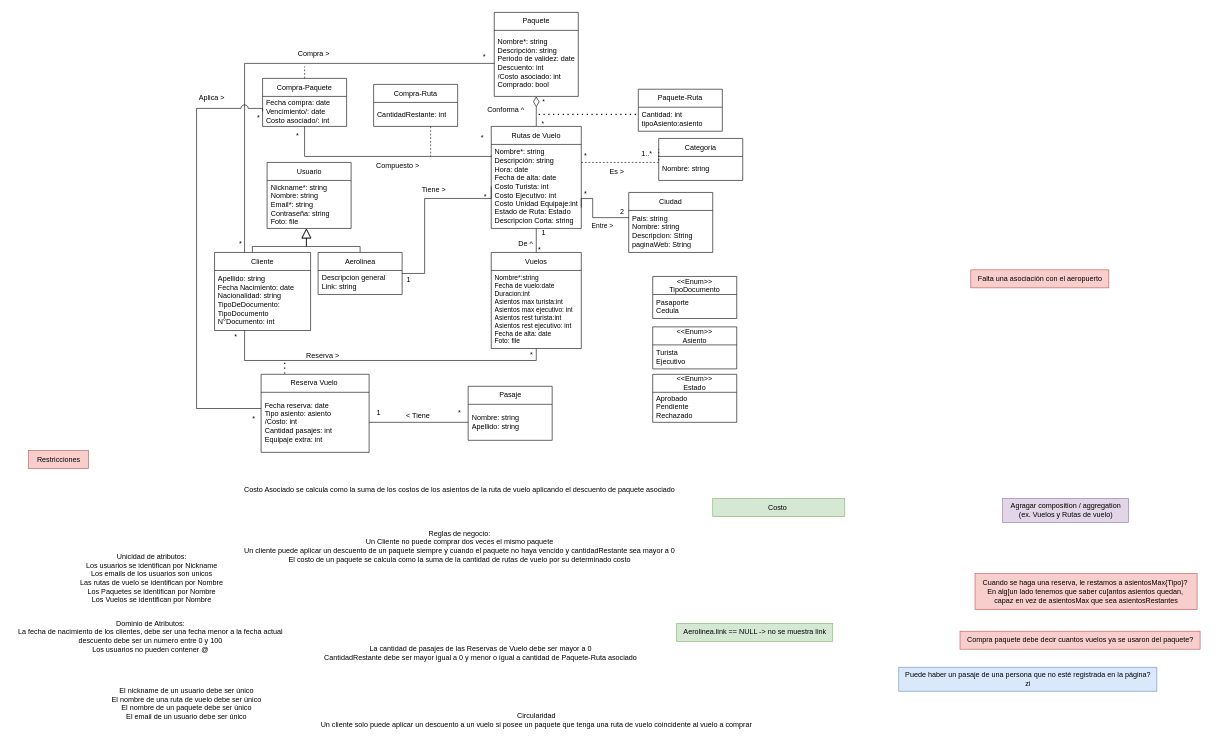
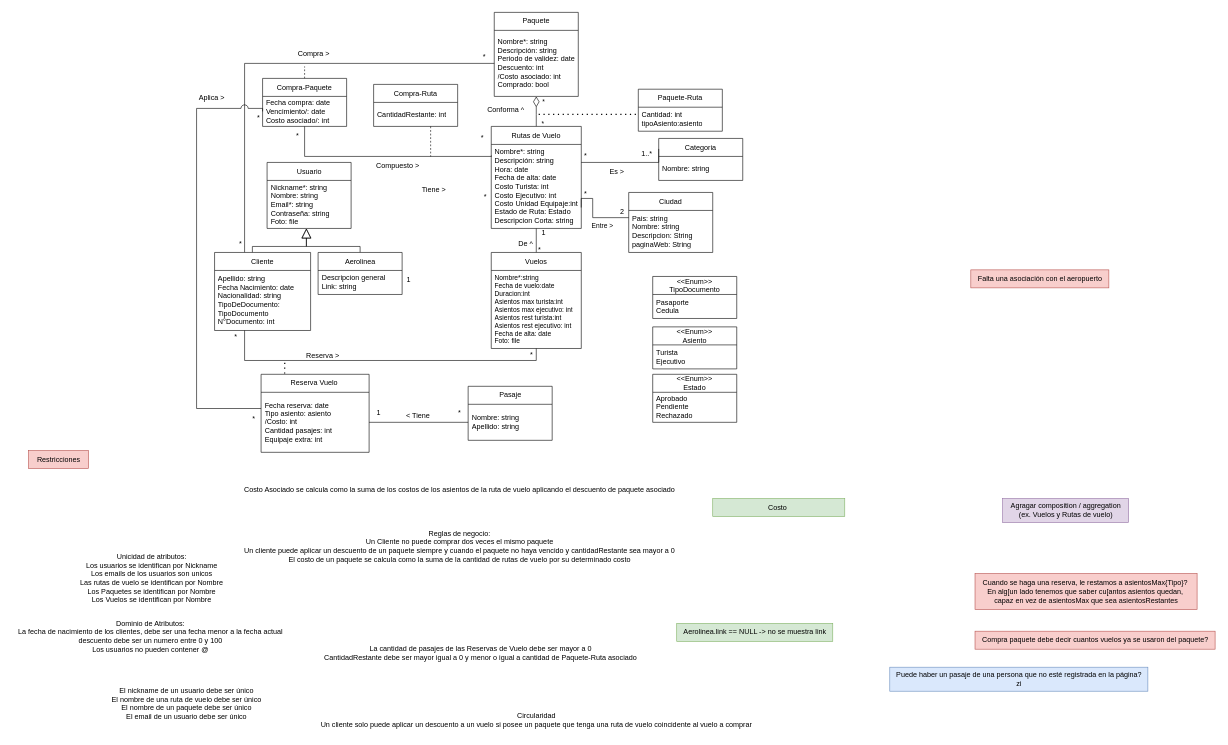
edge "Categoria" -- "Nombre*: string Descripción: string Hora: date Fecha de alta: date Costo Turista: int Costo Ejecutivo: int Costo Unidad Equipaje:int Estado de Ruta: Estado Descripcion Corta: string": style dashed -> solid
edge "Nombre*: string Descripción: string Hora: date Fecha de alta: date Costo Turista: int Costo Ejecutivo: int Costo Unidad Equipaje:int Estado de Ruta: Estado Descripcion Corta: string" -- "Aerolinea": removed
node "Compra paquete debe decir cuantos vuelos ya se usaron del paquete?": moved (1080, 640) -> (1095, 640)
node "Puede haber un pasaje de una persona que no esté registrada en la página? zi": moved (1028, 679) -> (1019, 679)
